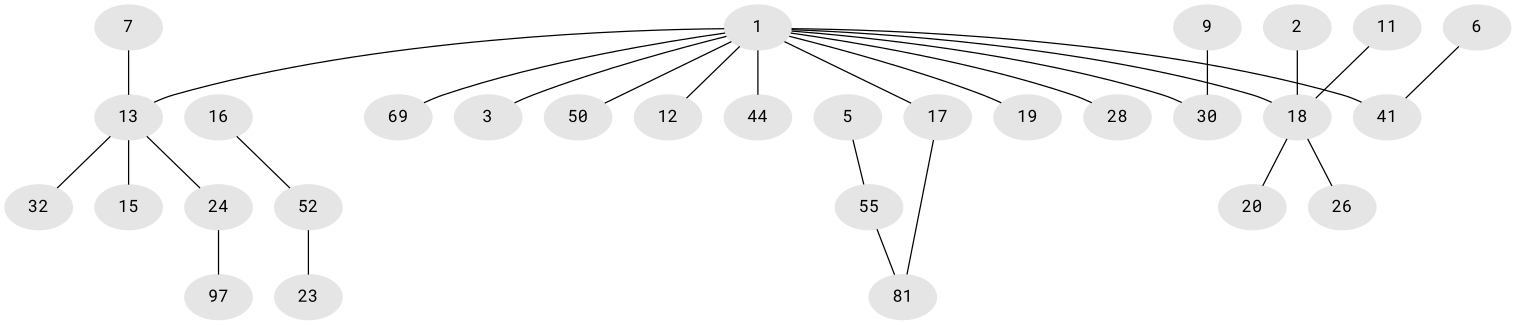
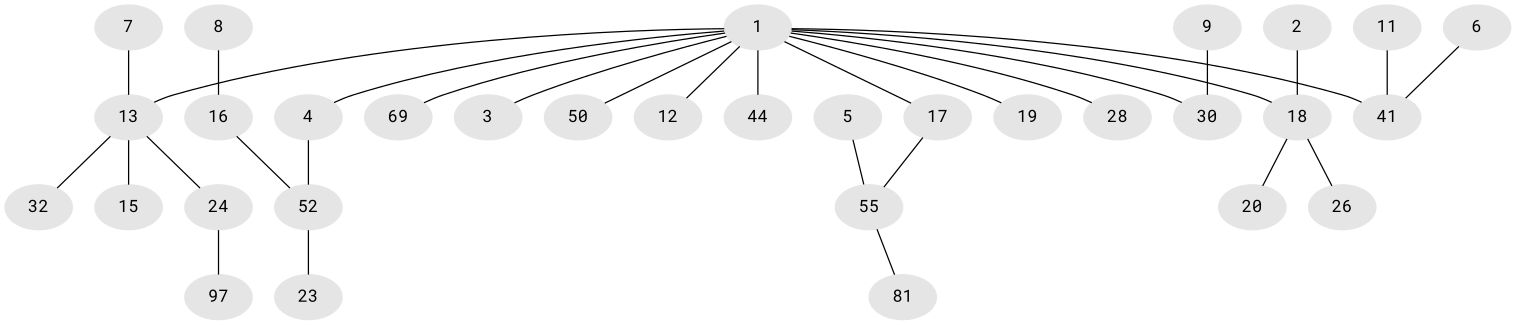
node "8": added
edge "11" -- "18": now "11" -- "41"
node "4": added
edge "17" -- "81": now "17" -- "55"
